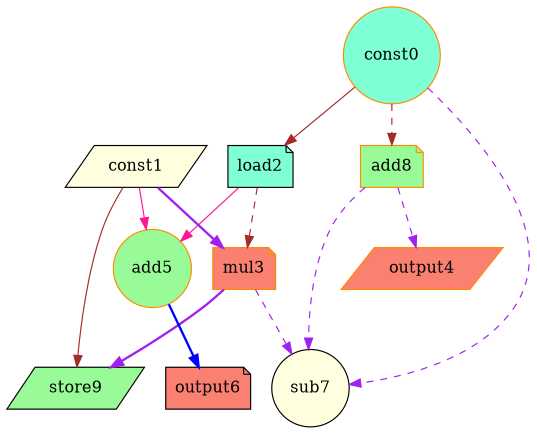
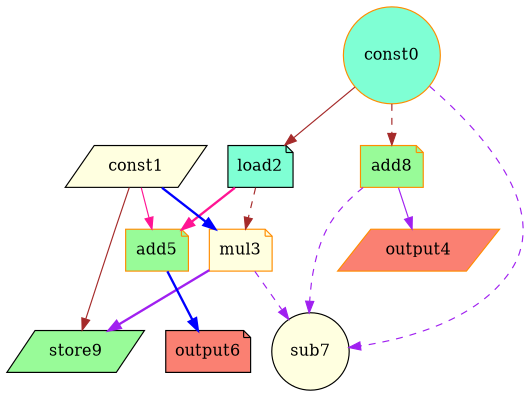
edge "load2" -> "add5": style solid -> bold
edge "add8" -> "output4": style dashed -> solid
edge "const1" -> "mul3": color purple -> blue
node "add5": shape circle -> note
node "mul3": fillcolor salmon -> lightyellow
